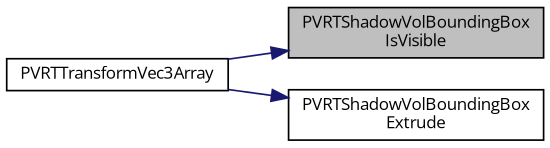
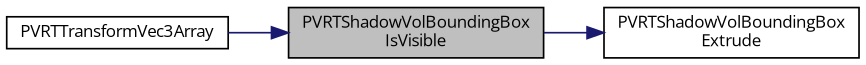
edge "PVRTTransformVec3Array" -> "PVRTShadowVolBoundingBox Extrude": now "PVRTShadowVolBoundingBox IsVisible" -> "PVRTShadowVolBoundingBox Extrude"
